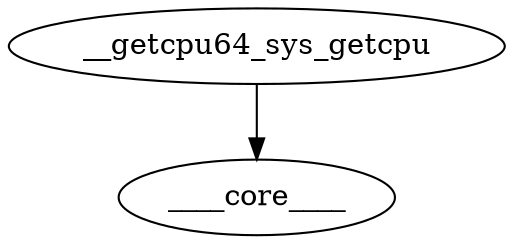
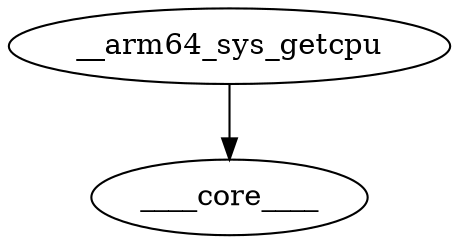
node "__getcpu64_sys_getcpu": label "__getcpu64_sys_getcpu" -> "__arm64_sys_getcpu"
